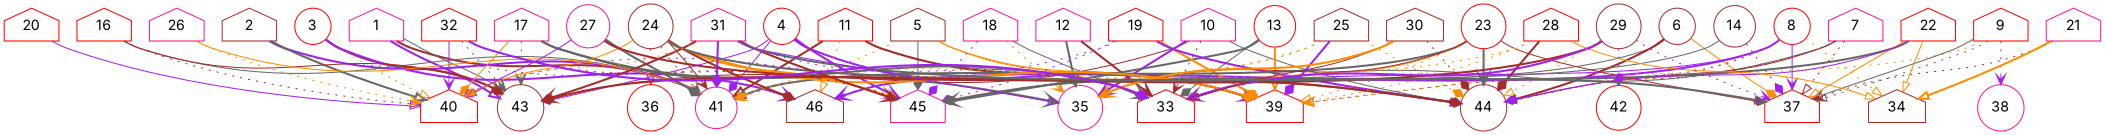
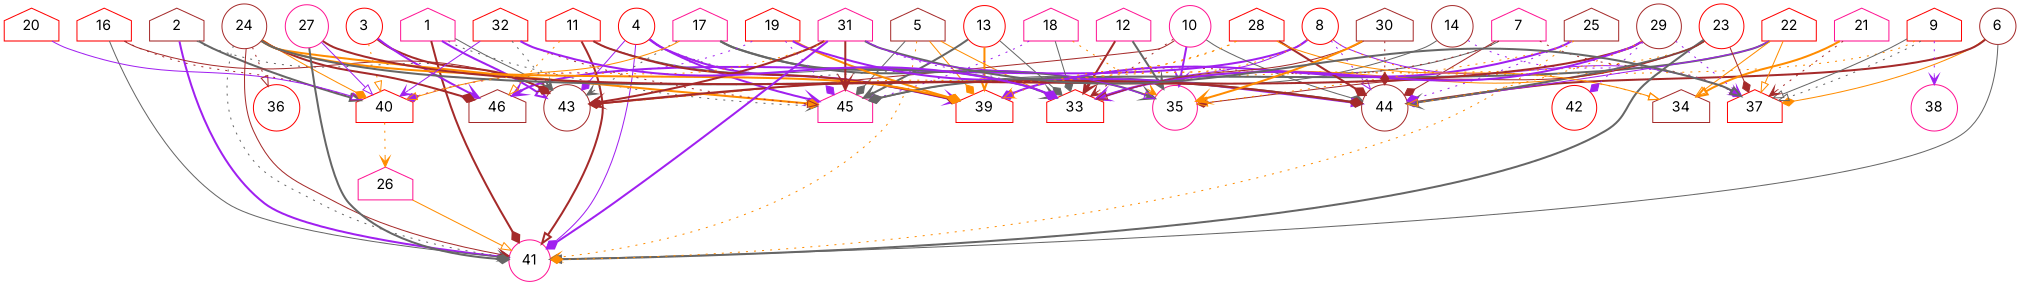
node "10": shape house -> circle
edge "25" -> "44": color darkorange -> purple
edge "26" -> "40": reversed
